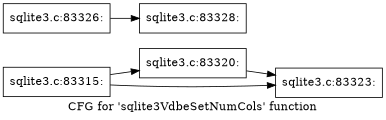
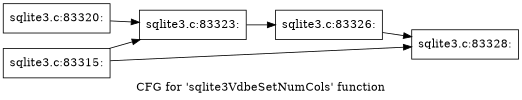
edge "sqlite3.c:83323:" -> "sqlite3.c:83326:": added
edge "sqlite3.c:83315:" -> "sqlite3.c:83320:": now "sqlite3.c:83315:" -> "sqlite3.c:83328:"
